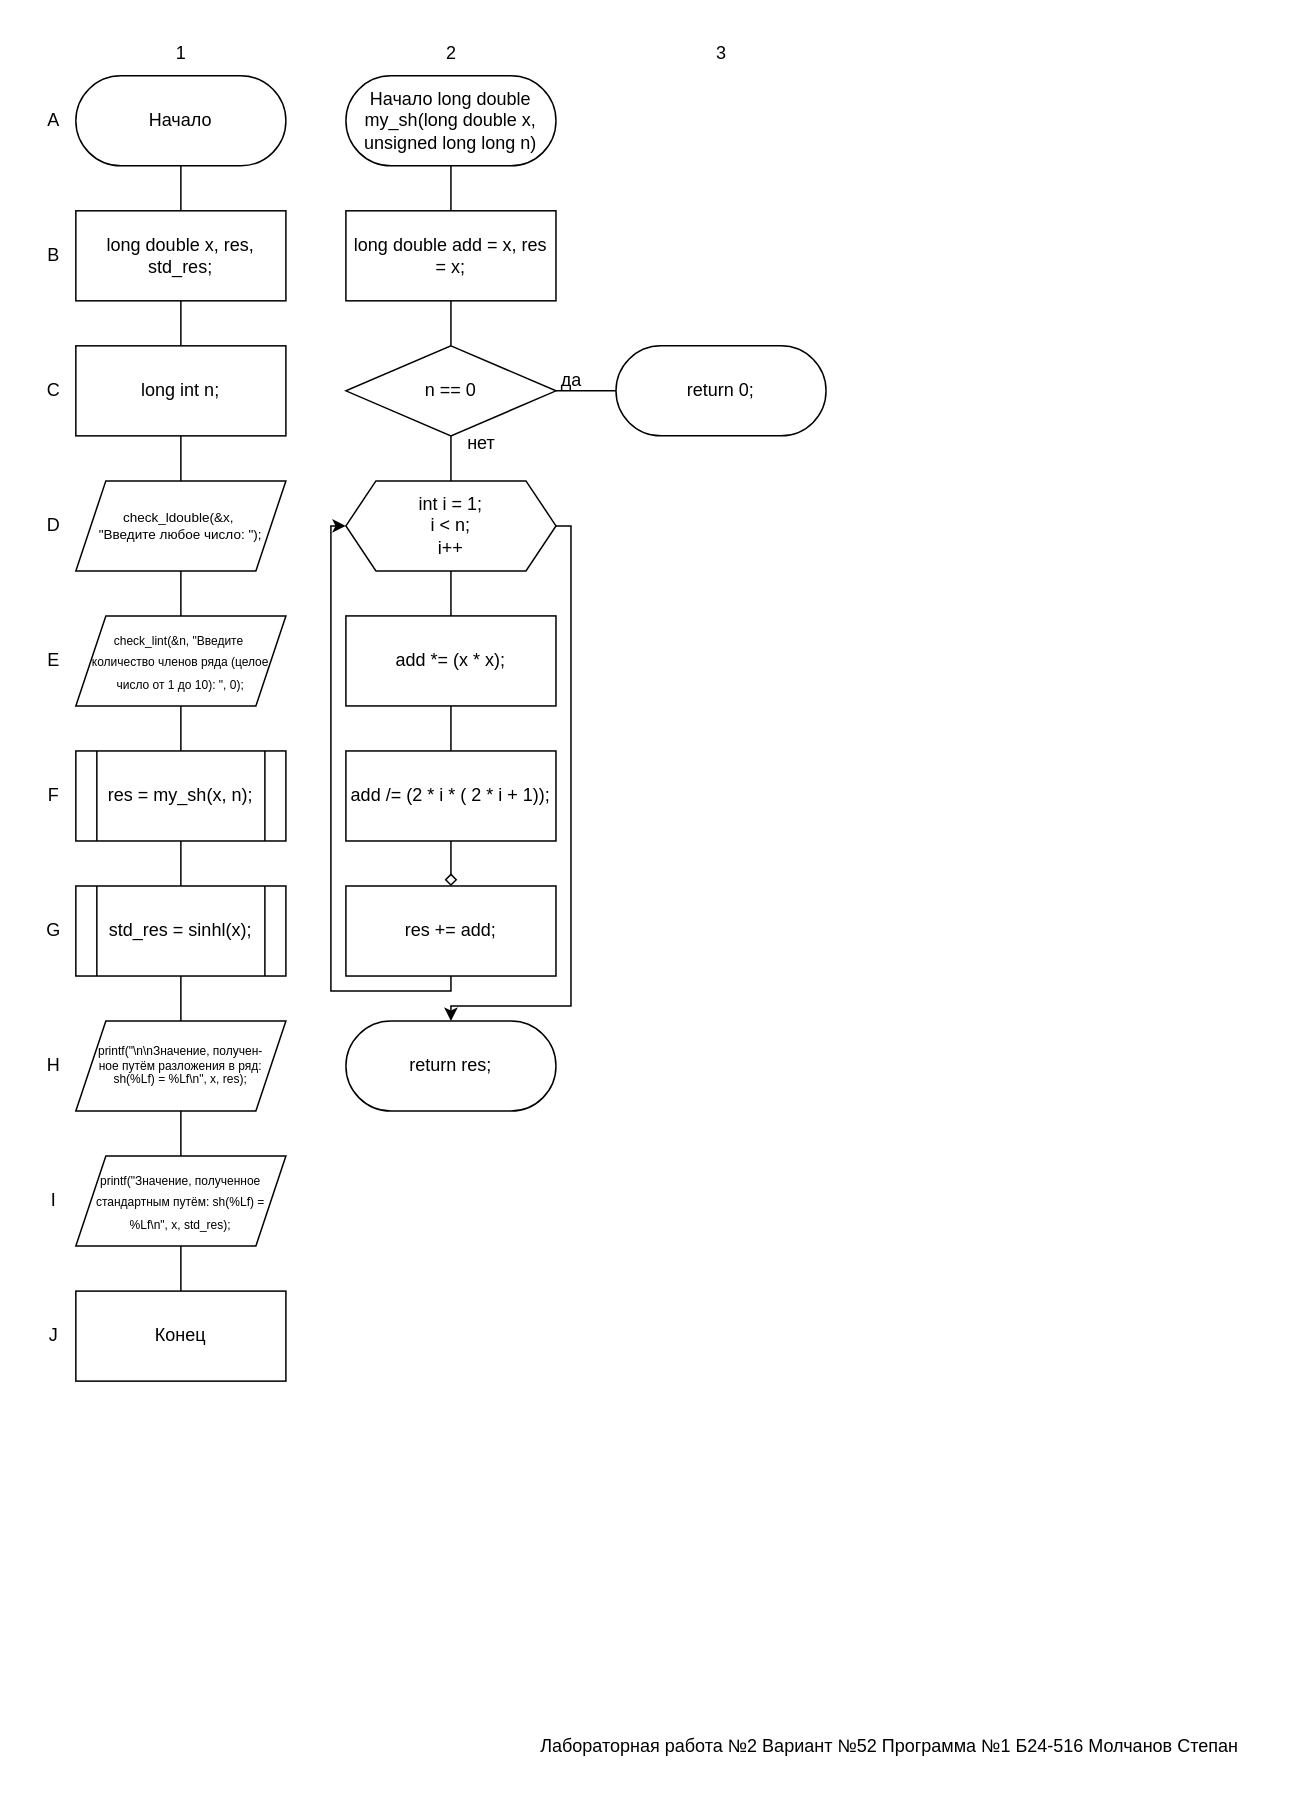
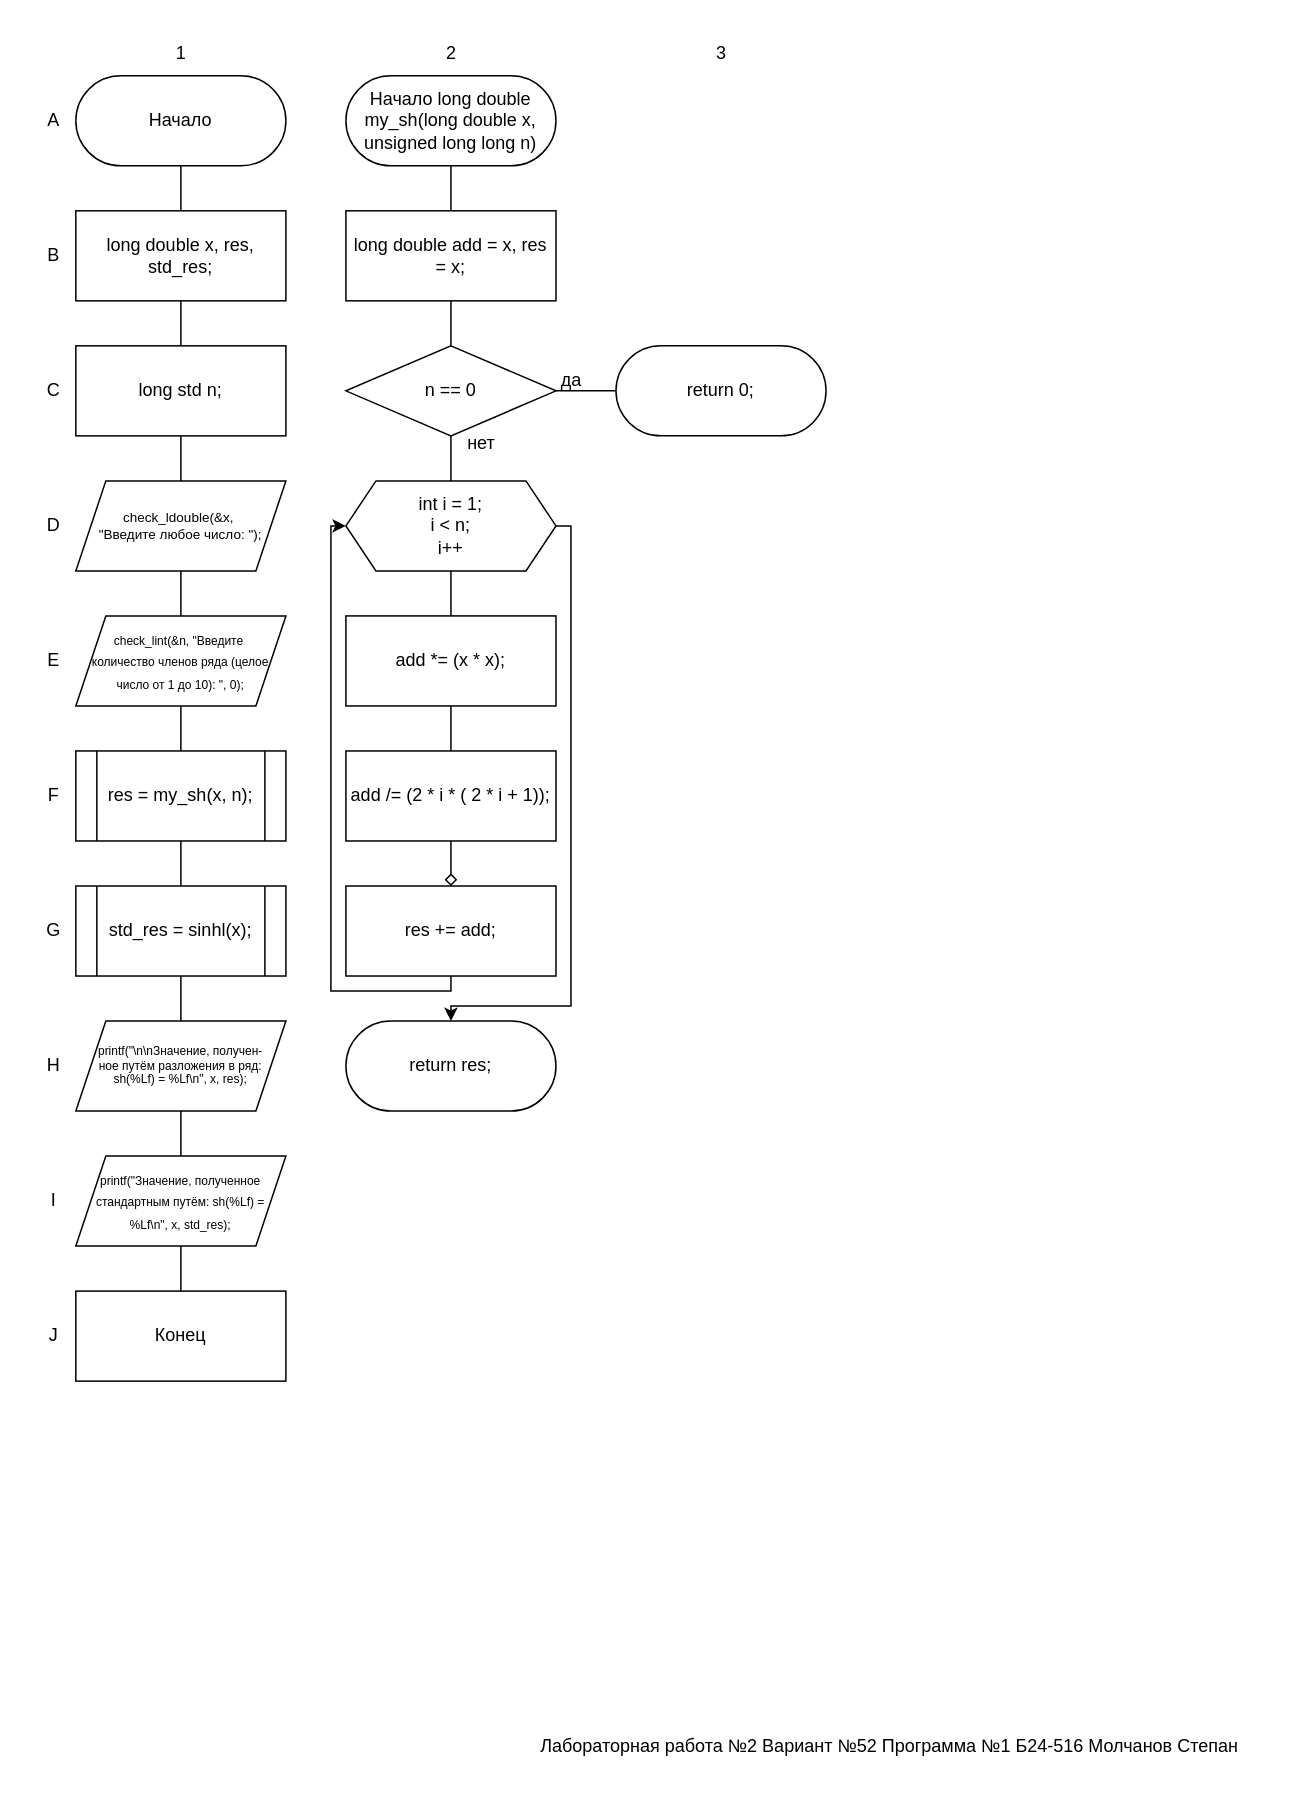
node "long int n;": label "long int n;" -> "long std n;"
